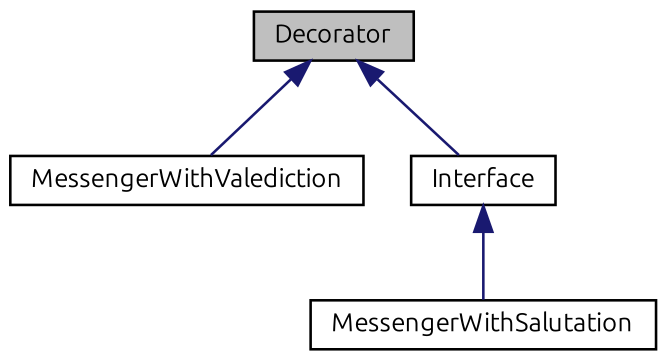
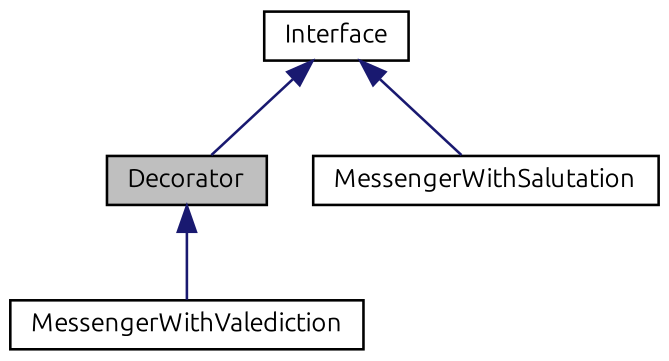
edge "Interface" -> "Decorator": reversed
